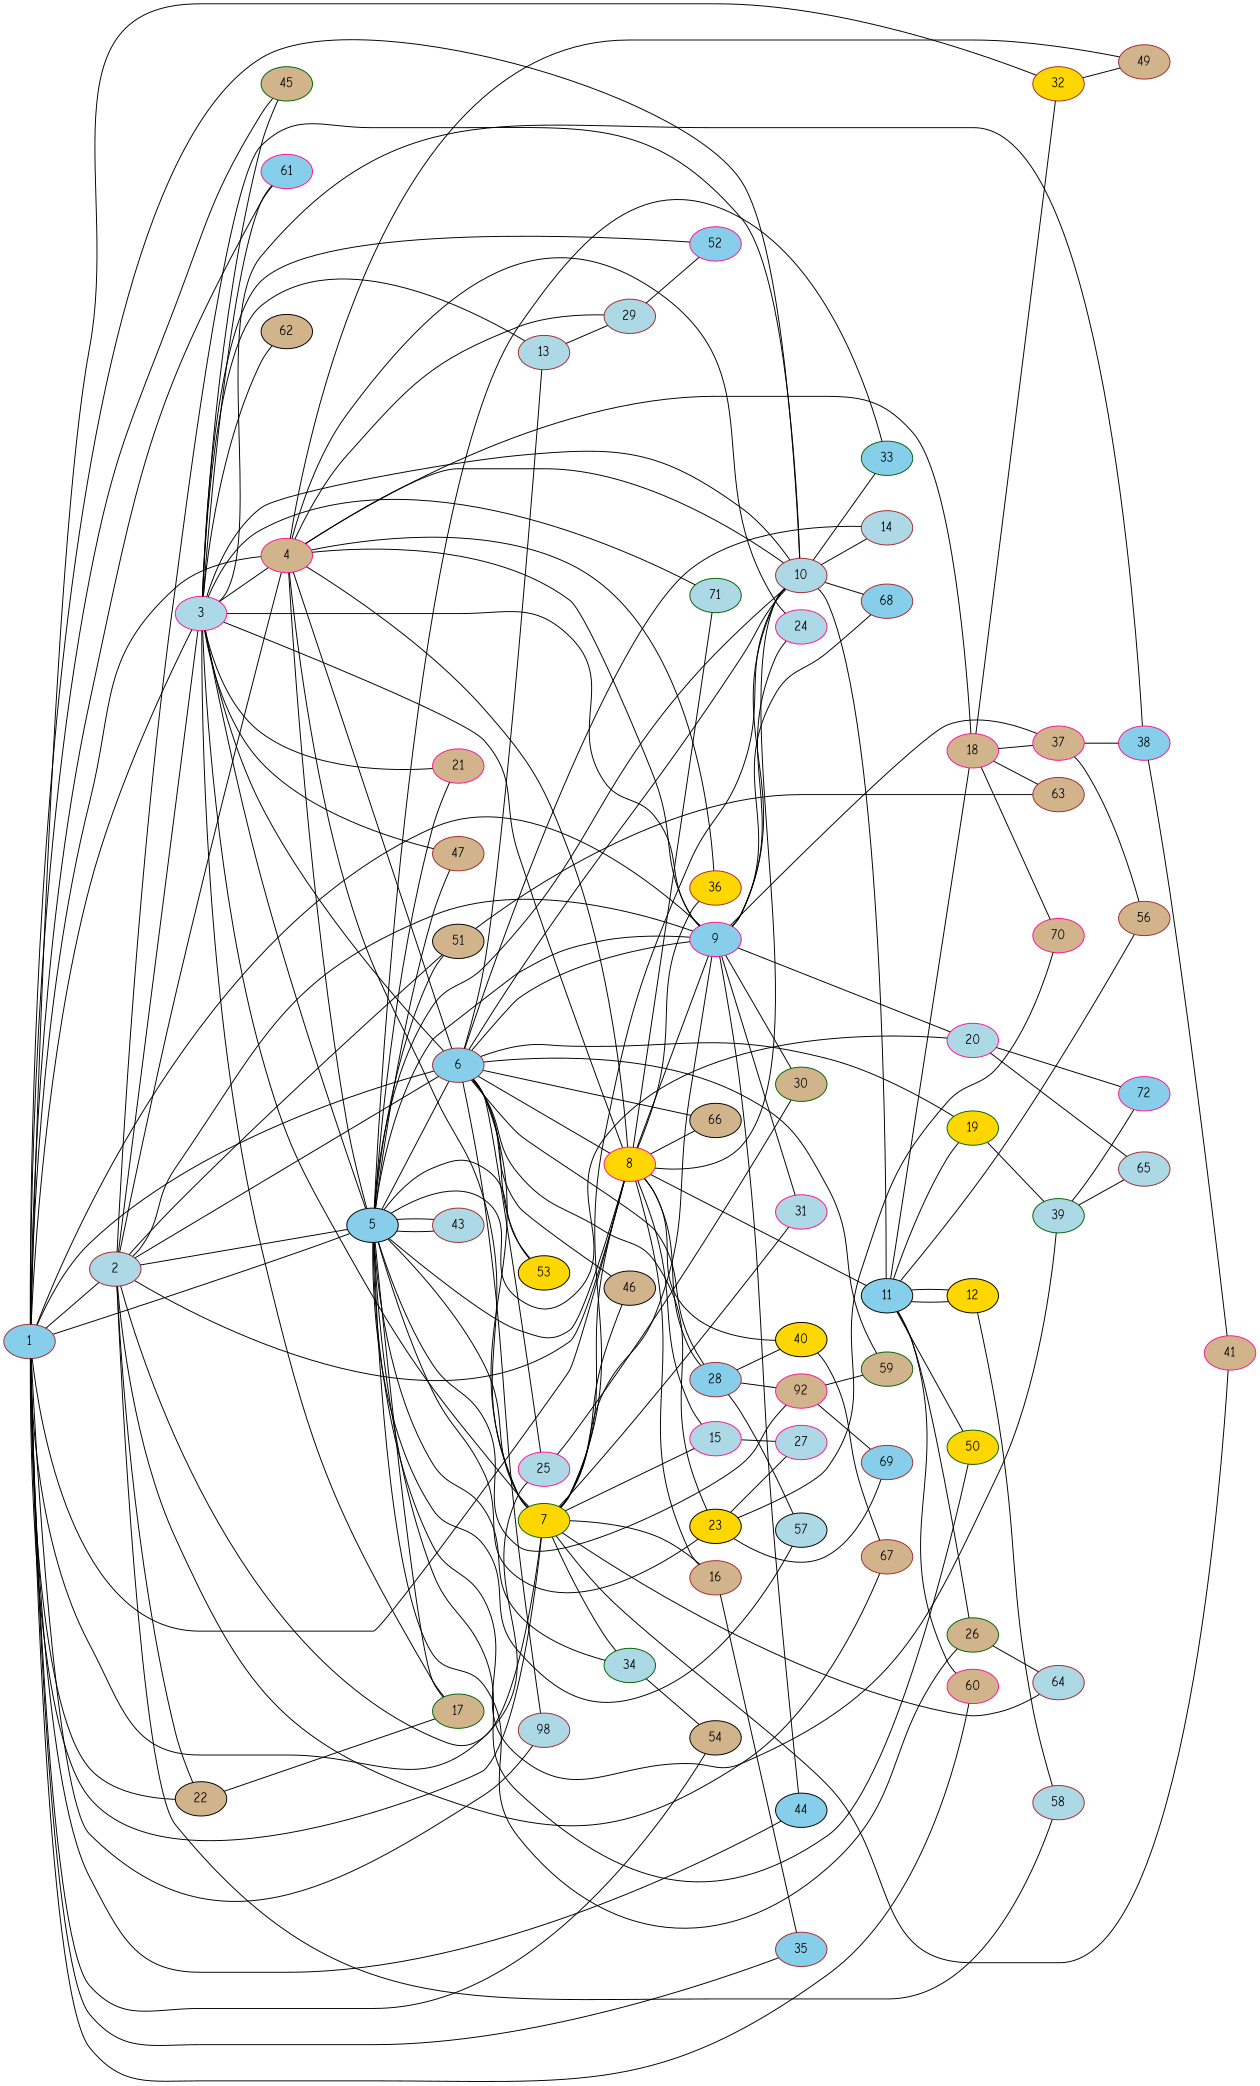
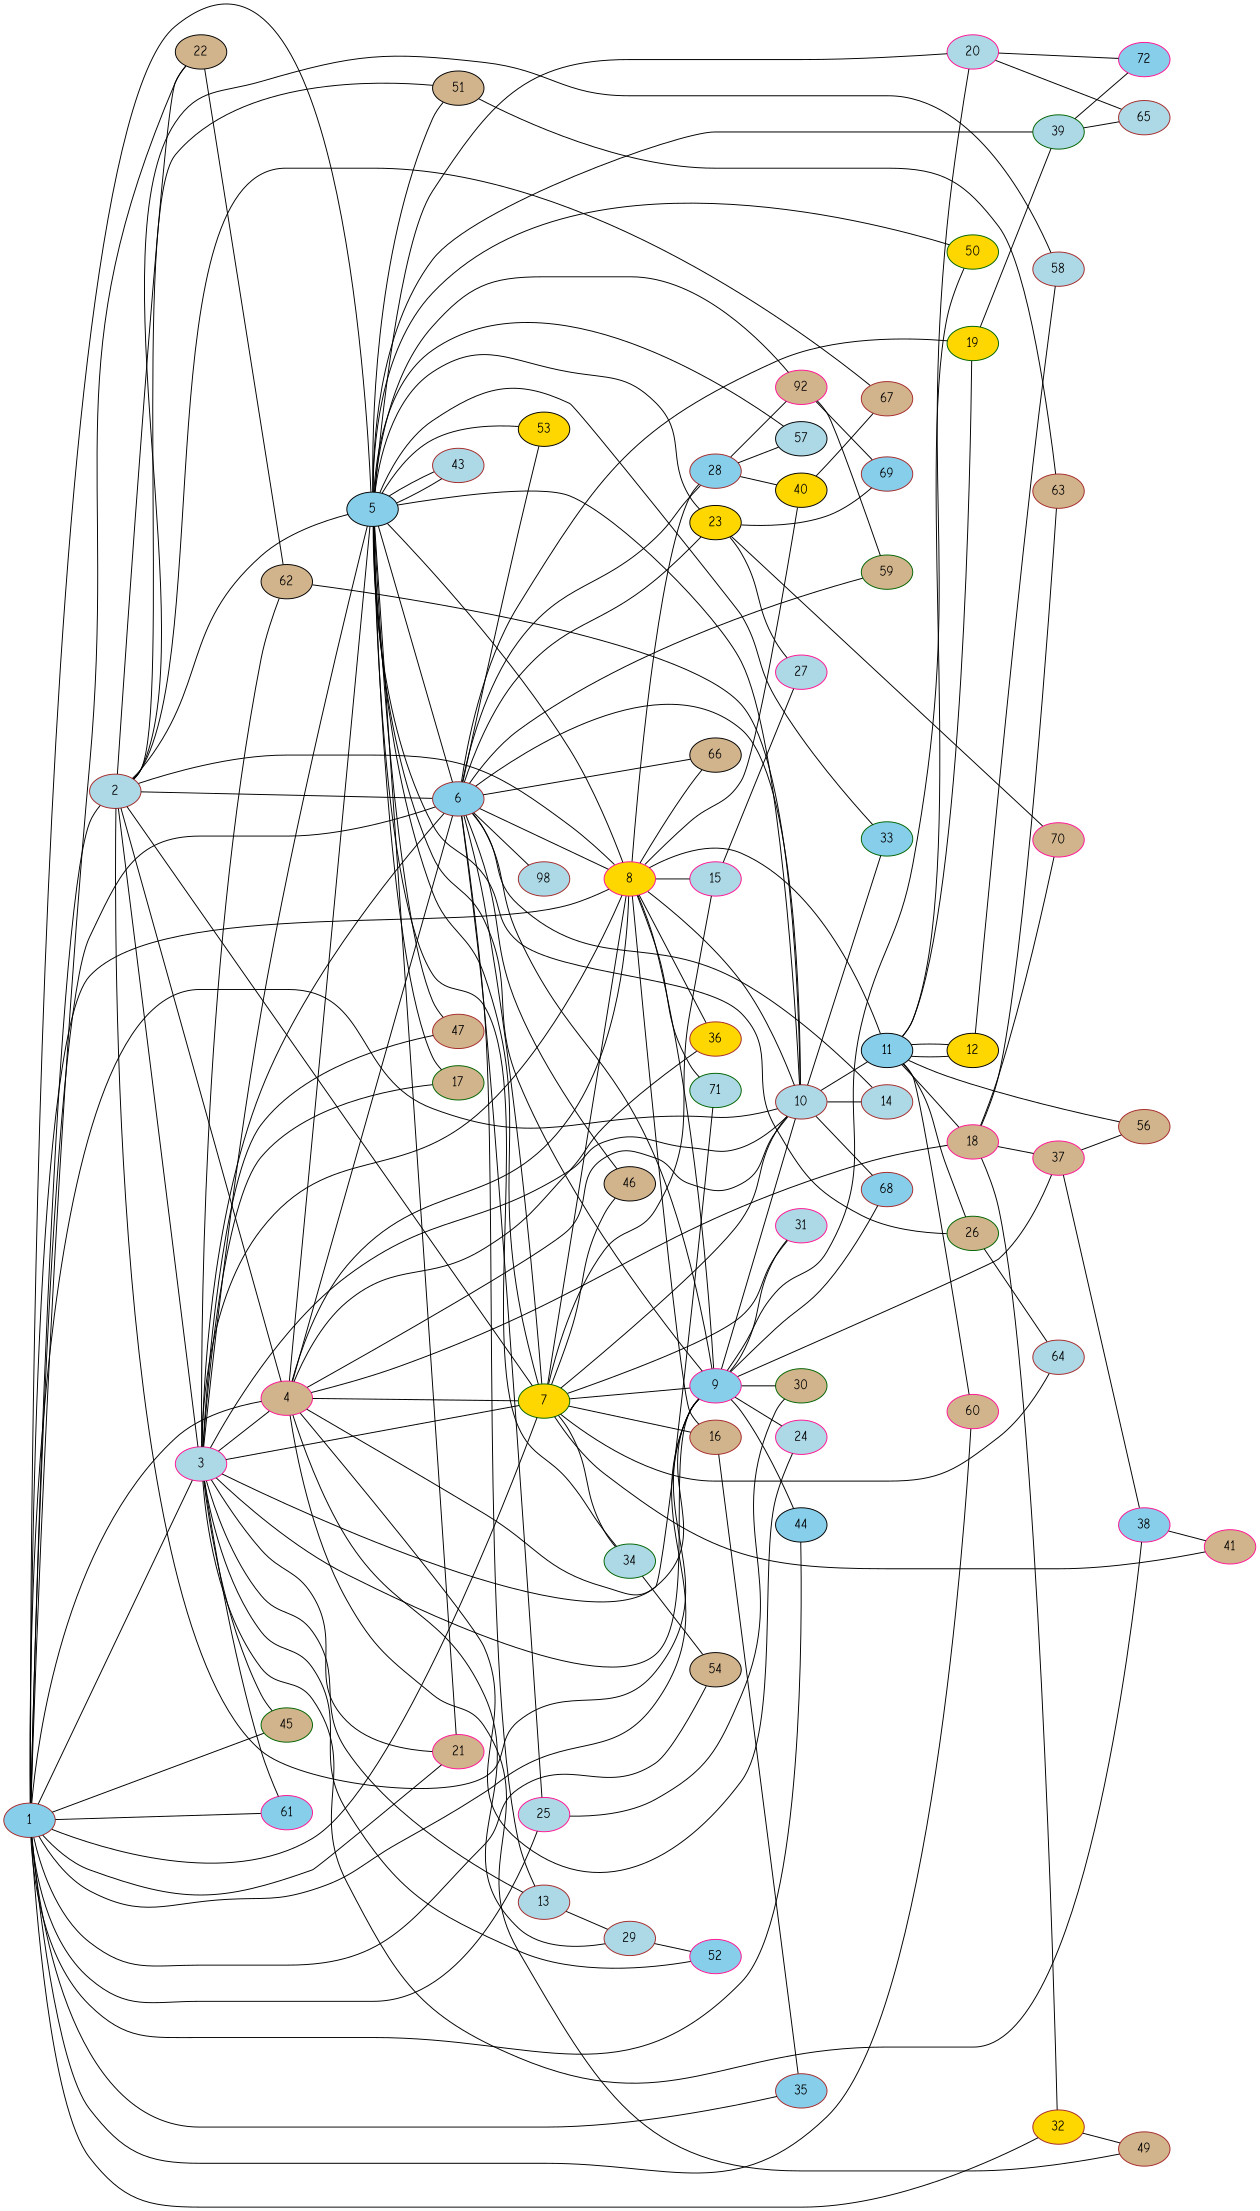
edge "10" -- "2": now "10" -- "62"
edge "17" -- "22": now "62" -- "22"
edge "1" -- "98": now "1" -- "21"
